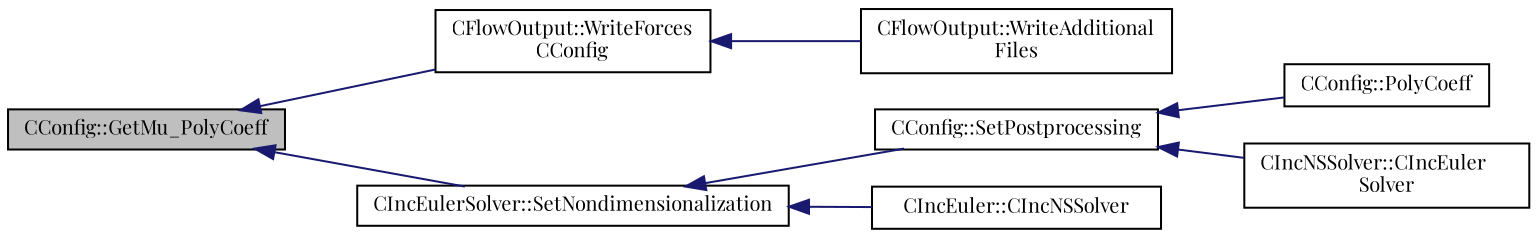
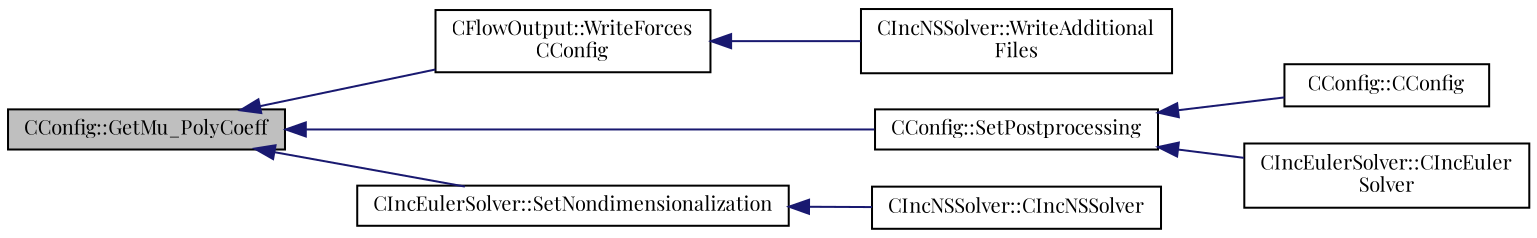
node "CFlowOutput::WriteAdditional Files": label "CFlowOutput::WriteAdditional Files" -> "CIncNSSolver::WriteAdditional Files"
node "CConfig::PolyCoeff": label "CConfig::PolyCoeff" -> "CConfig::CConfig"
edge "CConfig::SetPostprocessing" -> "CIncEulerSolver::SetNondimensionalization": now "CConfig::SetPostprocessing" -> "CConfig::GetMu_PolyCoeff"
node "CIncNSSolver::CIncEuler Solver": label "CIncNSSolver::CIncEuler Solver" -> "CIncEulerSolver::CIncEuler Solver"
node "CIncEuler::CIncNSSolver": label "CIncEuler::CIncNSSolver" -> "CIncNSSolver::CIncNSSolver"
